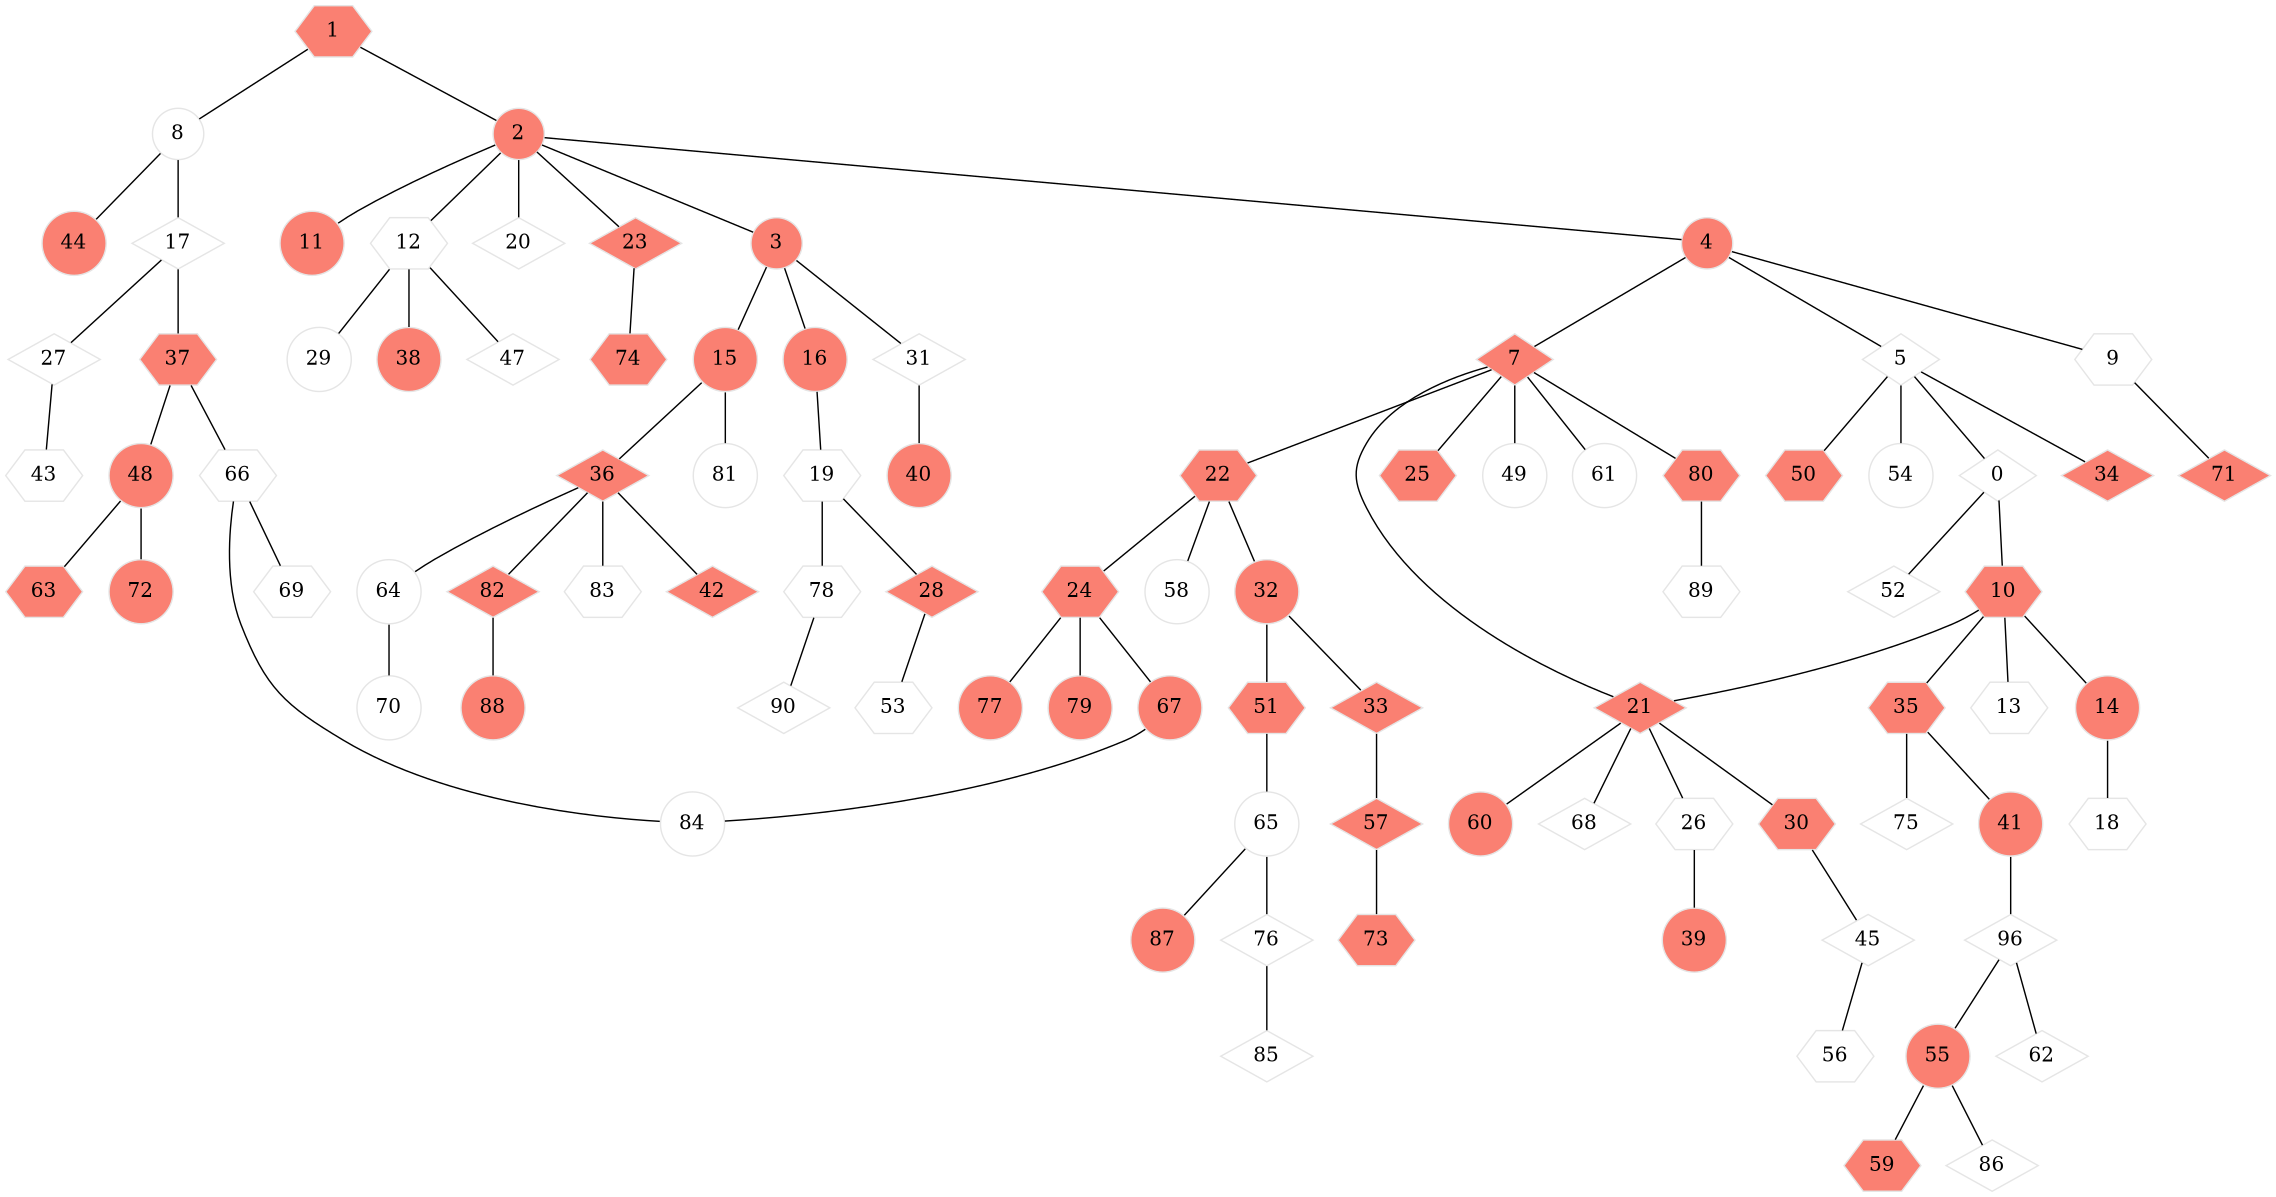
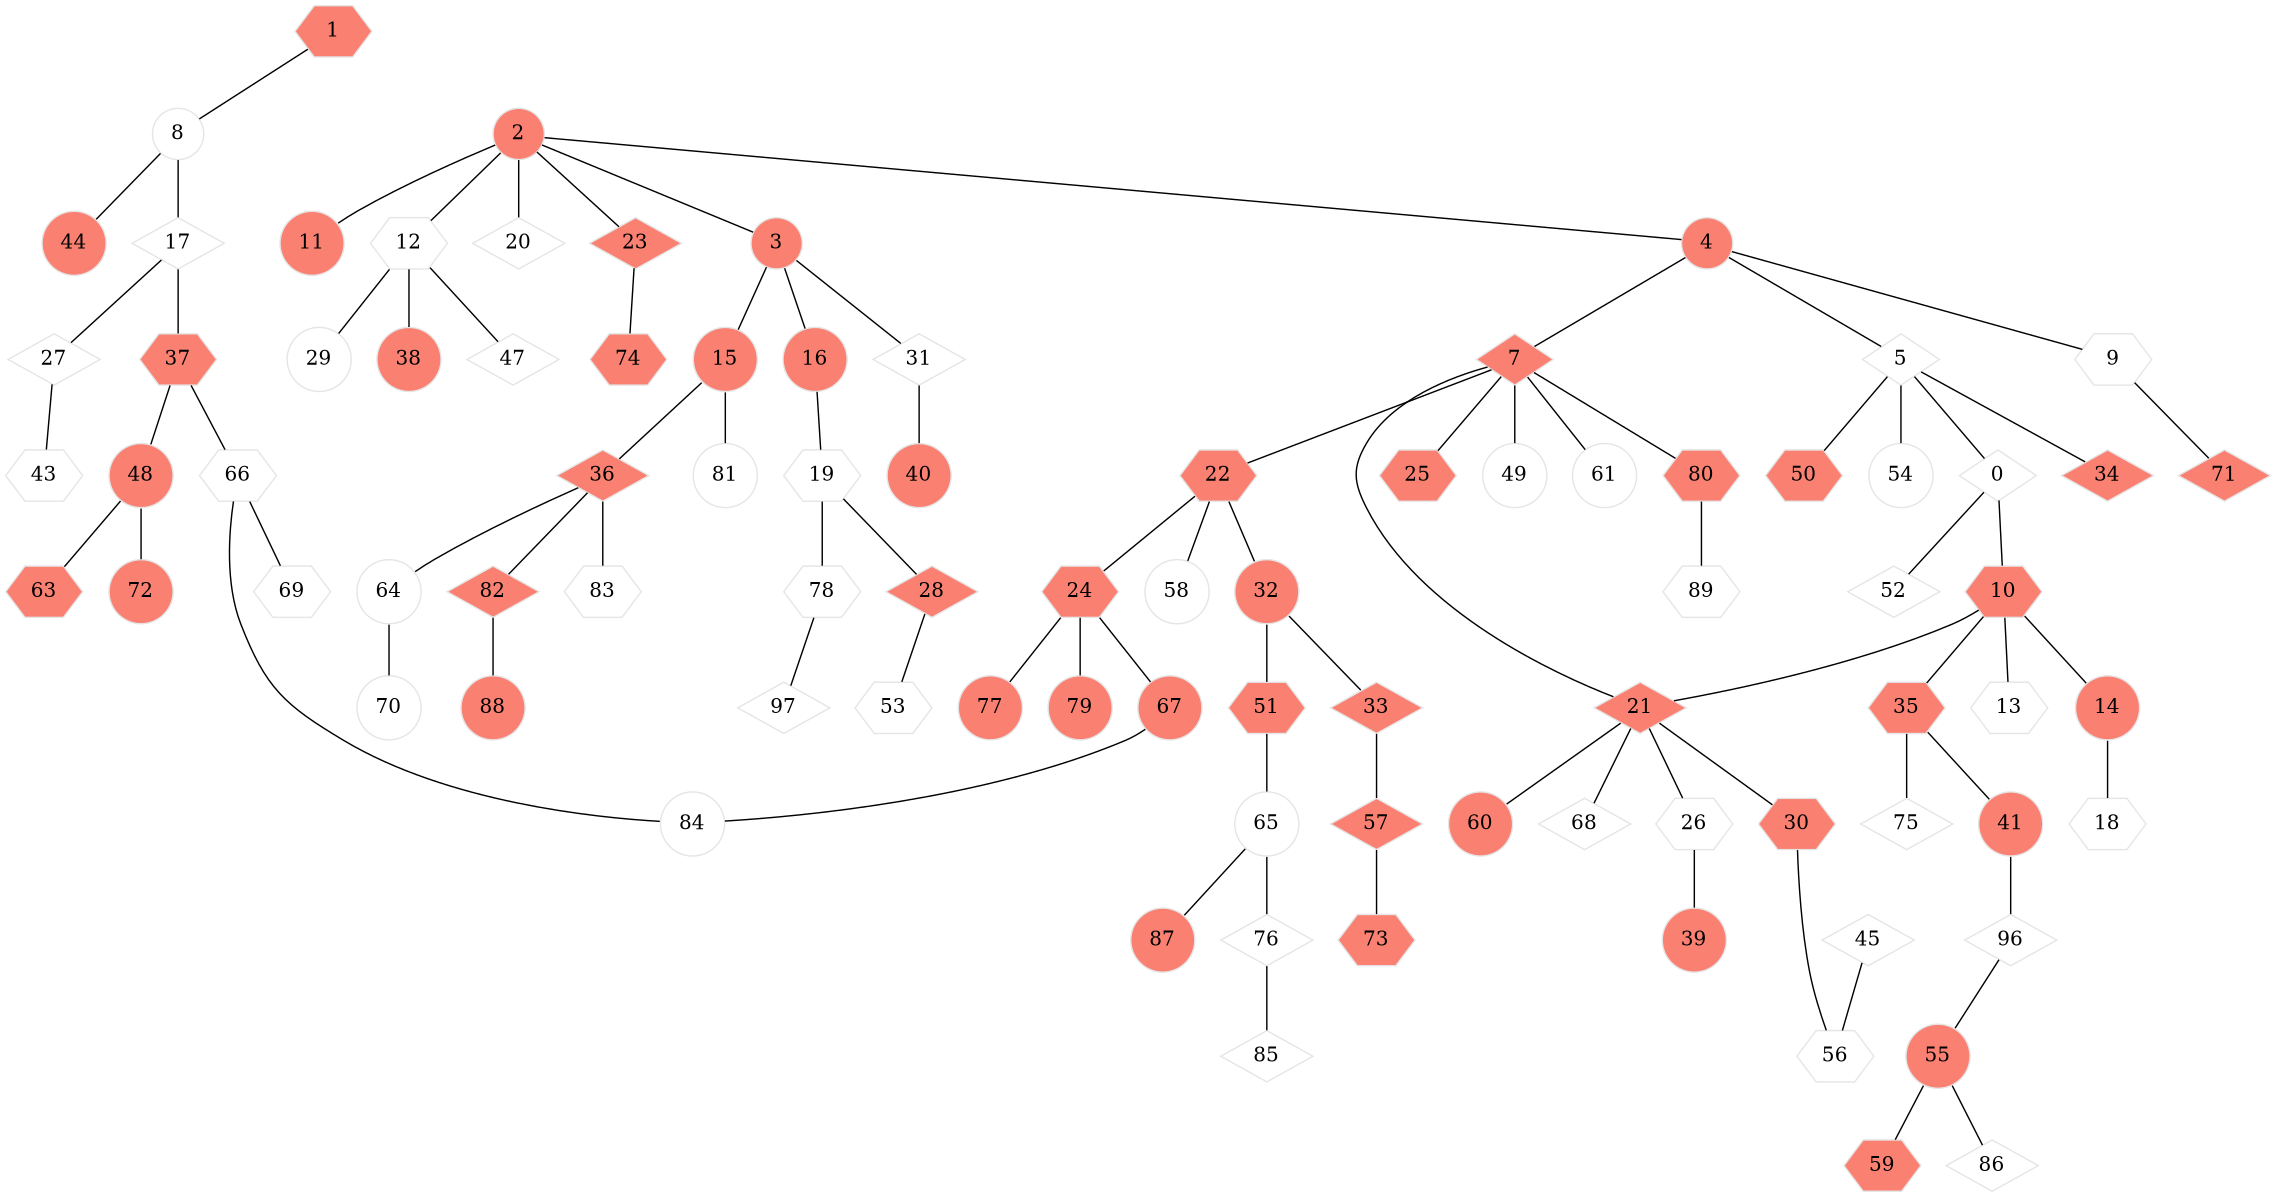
edge "1" -- "2": removed
node "42": removed
node "90": label "90" -> "97"
edge "30" -- "45": now "30" -- "56"
node "62": removed
